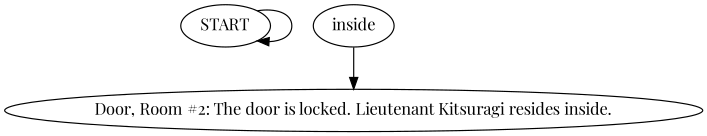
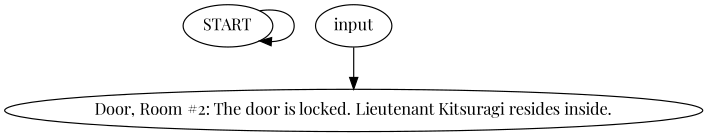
node "inside": label "inside" -> "input"
